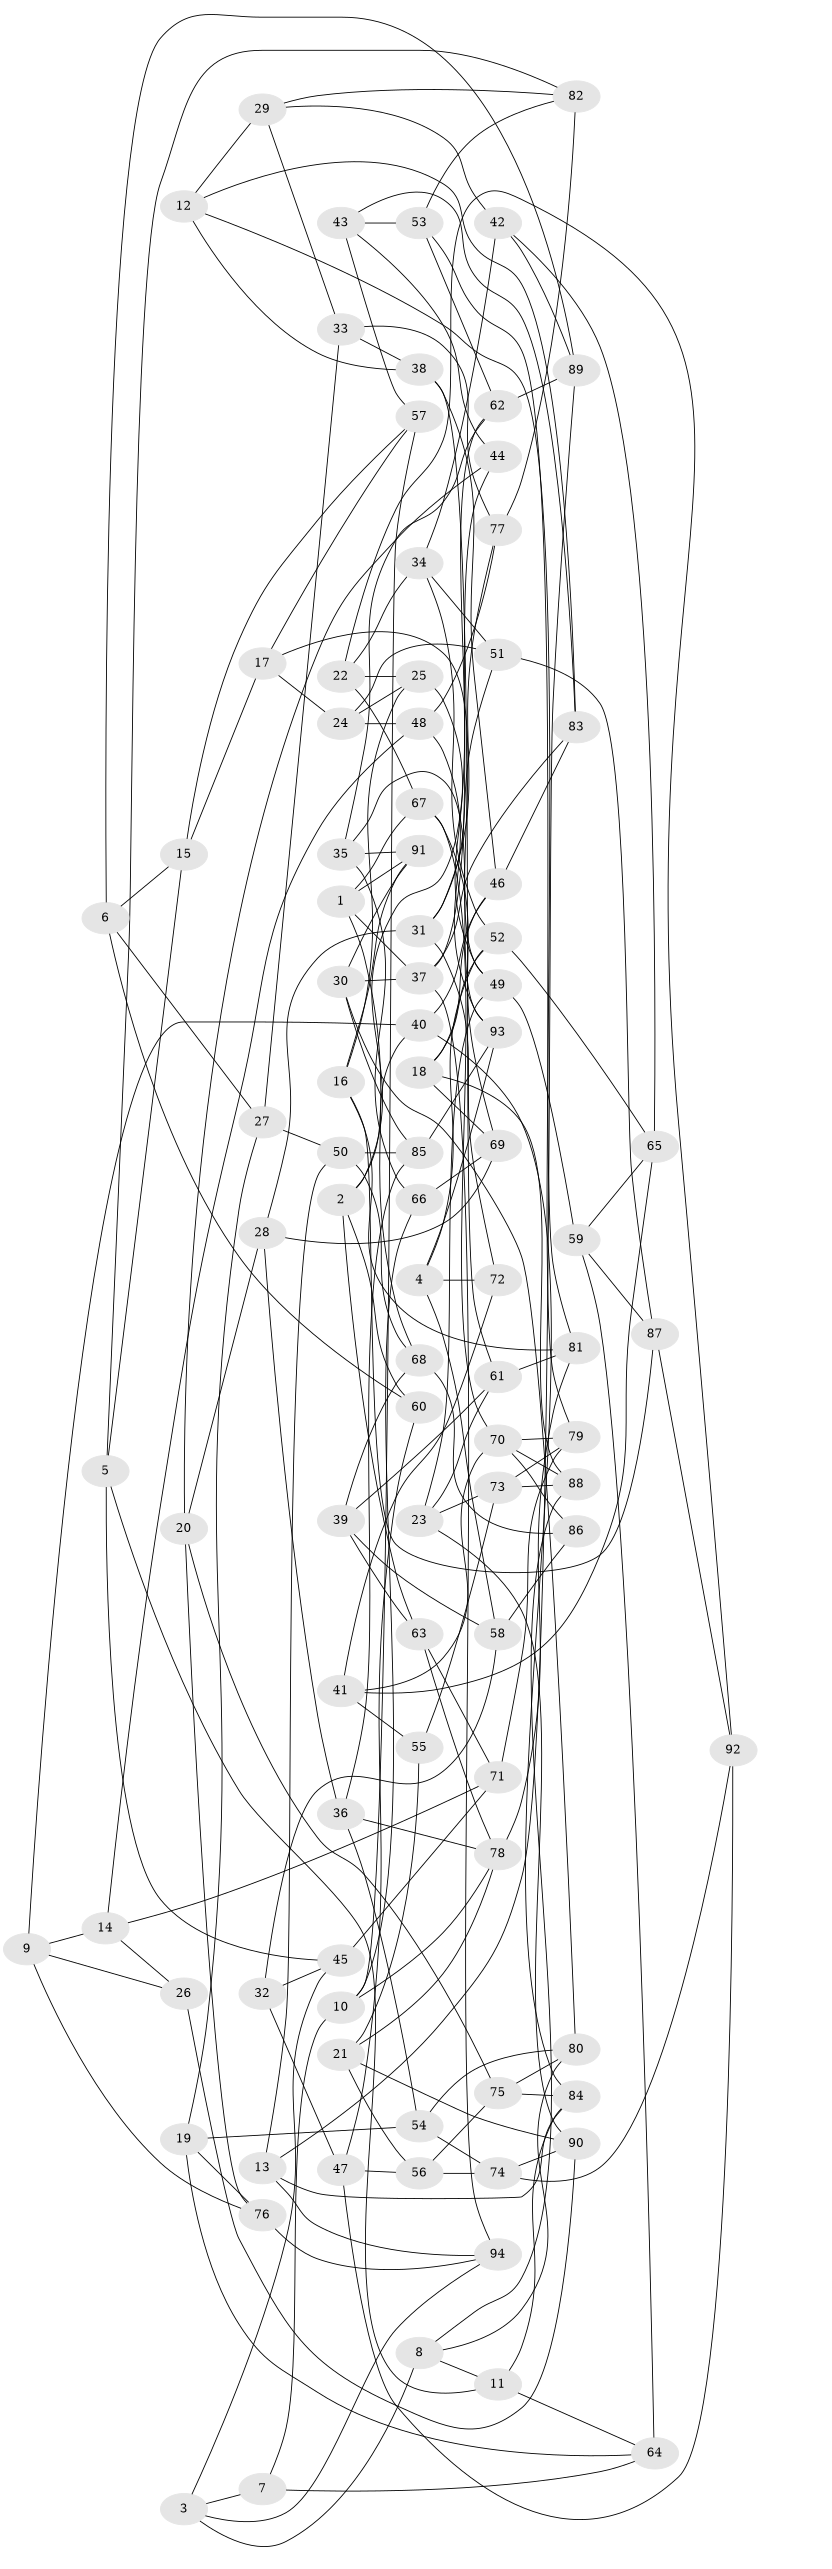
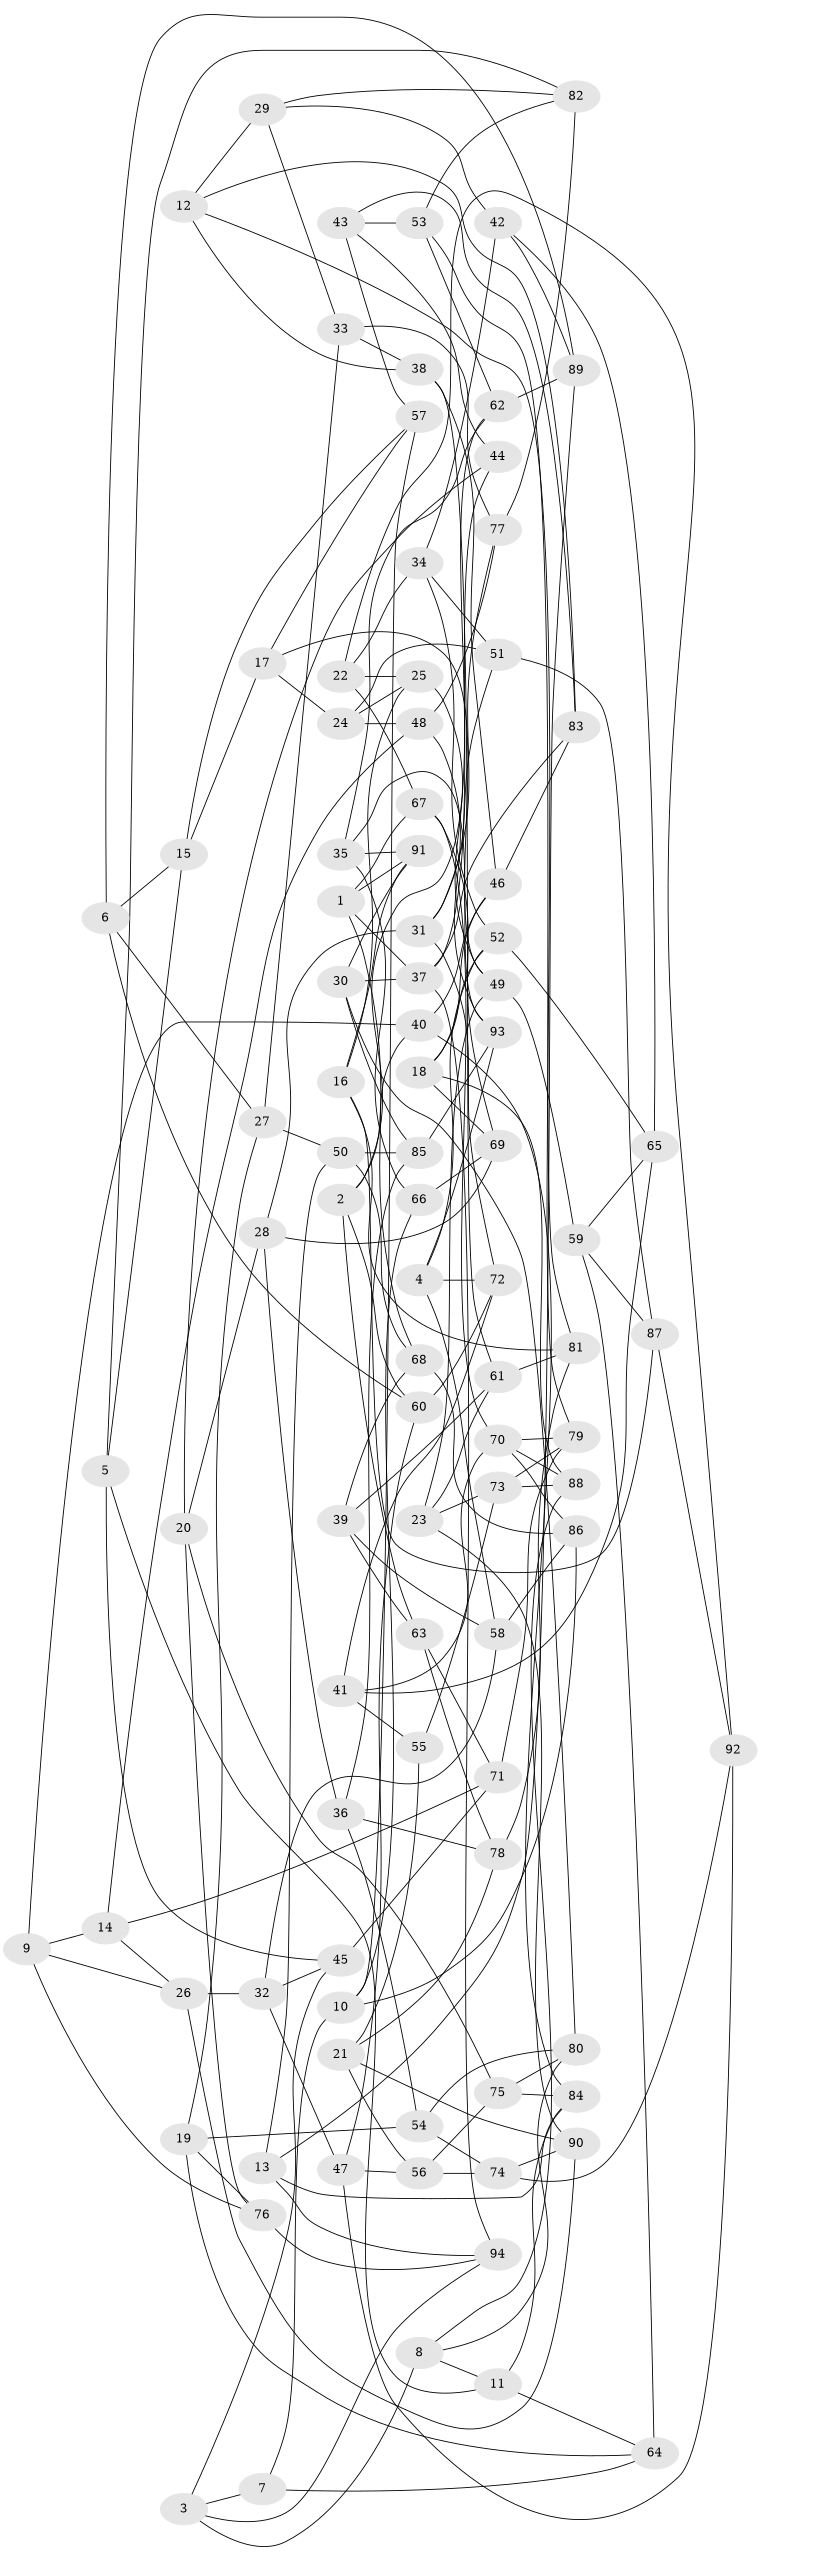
edge "72" -- "60": added
edge "78" -- "10": now "86" -- "10"
edge "26" -- "32": added
